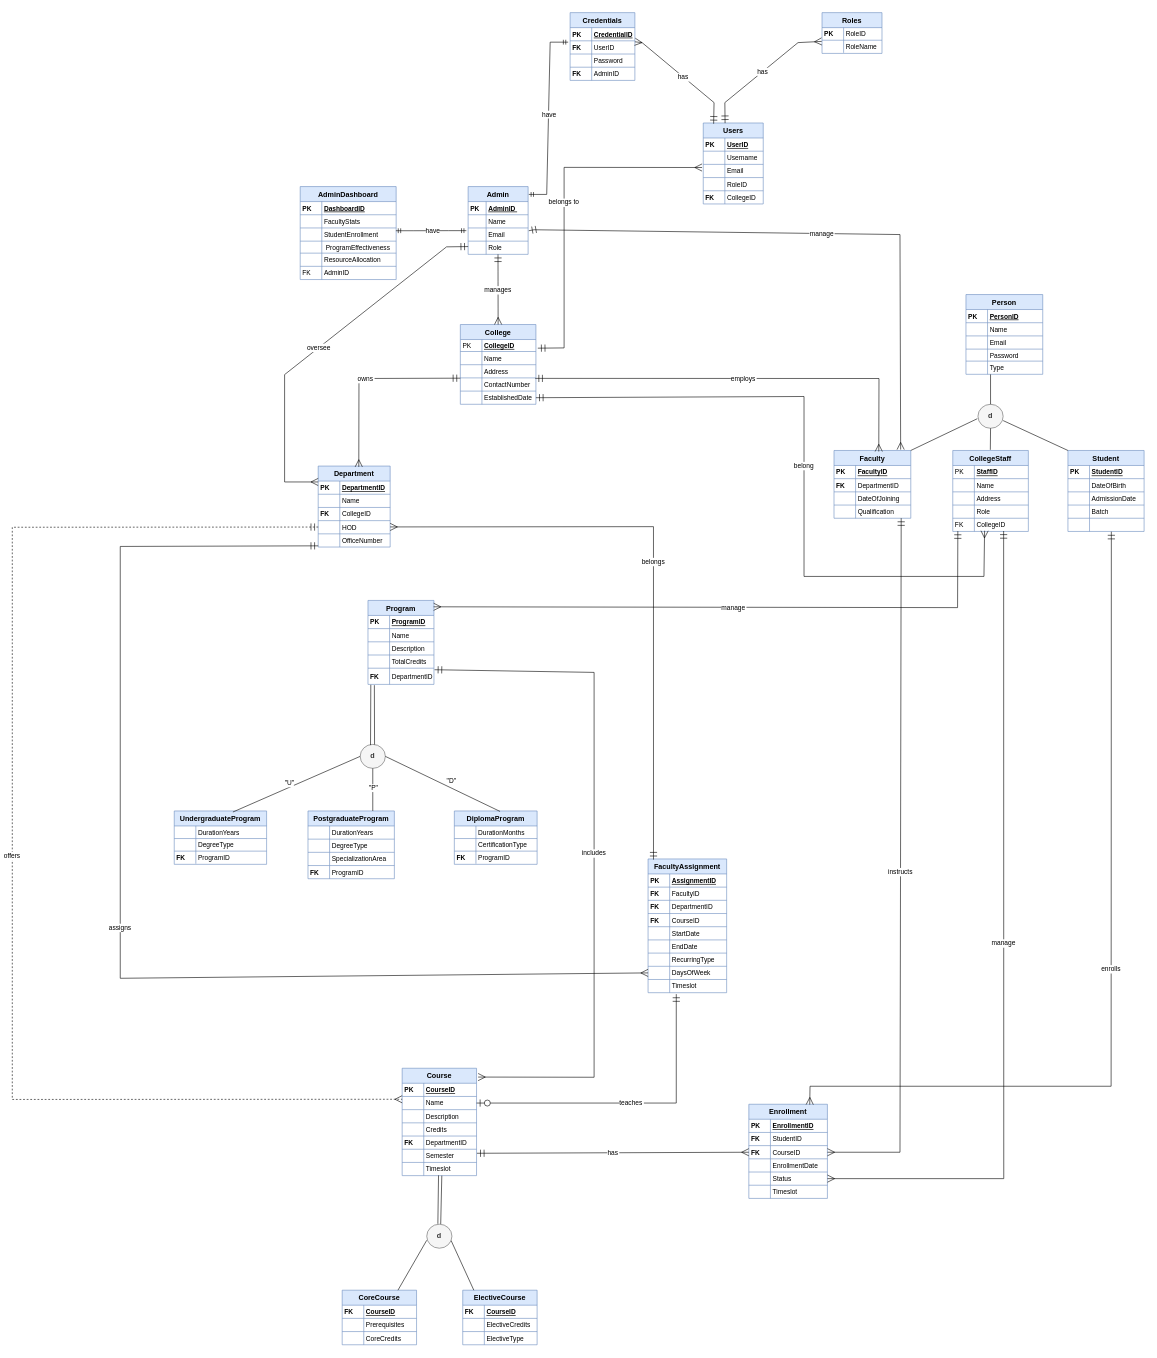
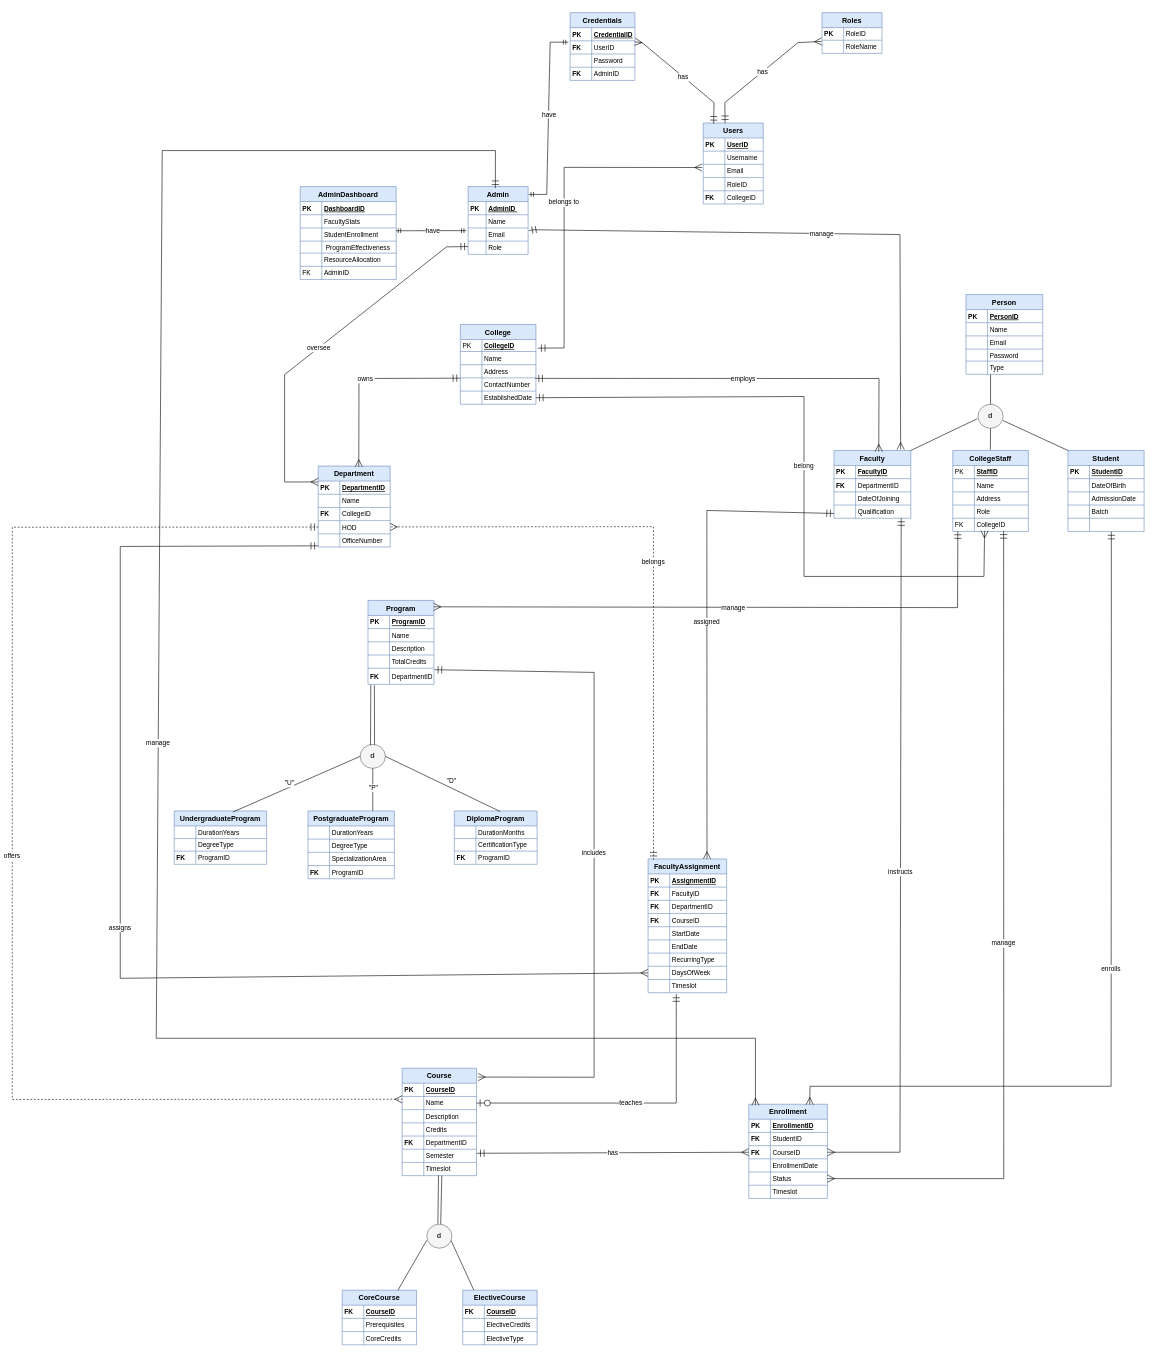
edge "Admin" -- "College": removed, label "manages"
edge "Faculty" -- "FacultyAssignment": added, label "assigned"
edge "Department" -- "FacultyAssignment": style solid -> dashed
edge "Admin" -- "Enrollment": added, label "manage"
